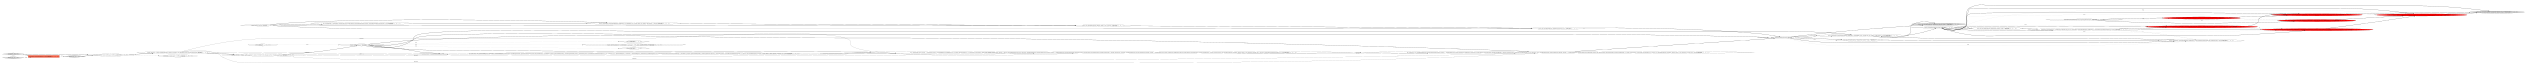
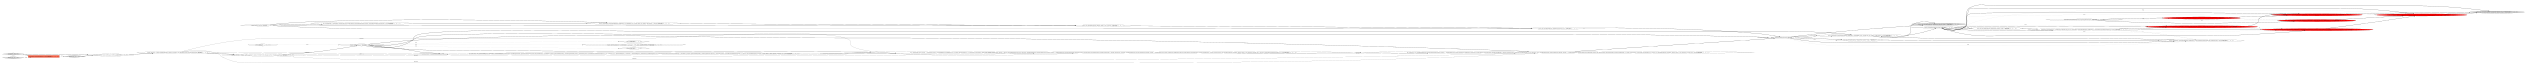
node "Conformance.TestAllTypes testMessage@@@3@@@['0', '0', '1']": removed
